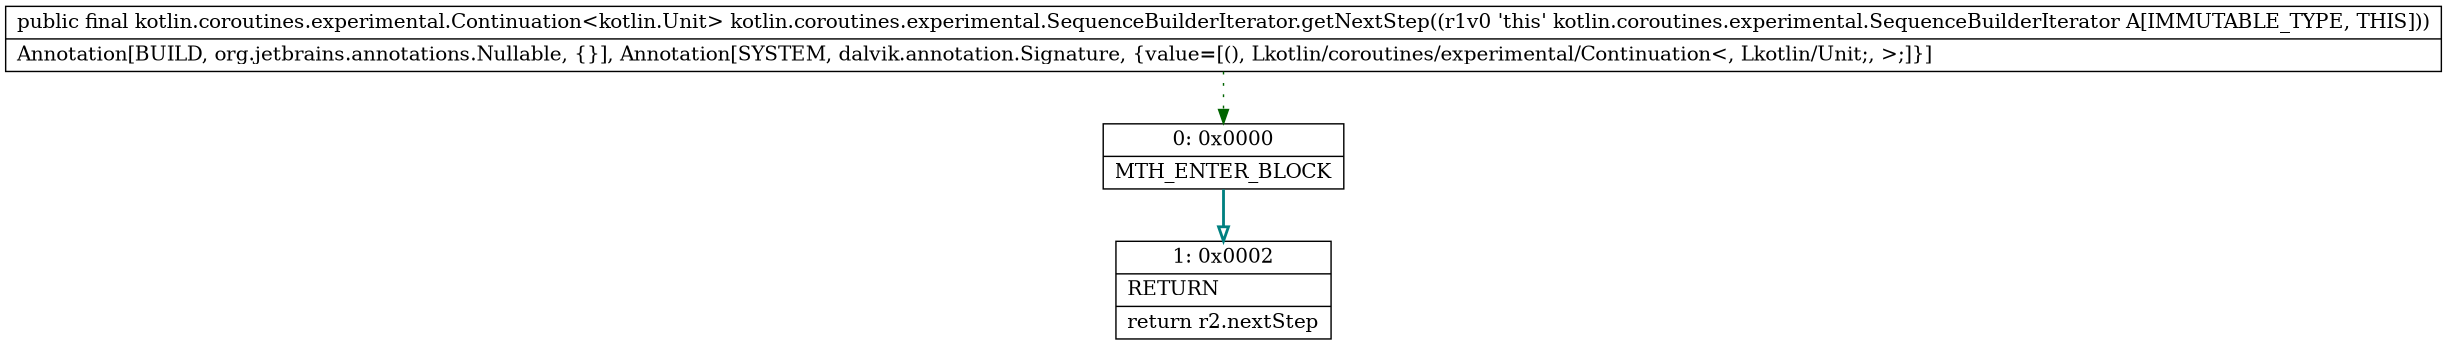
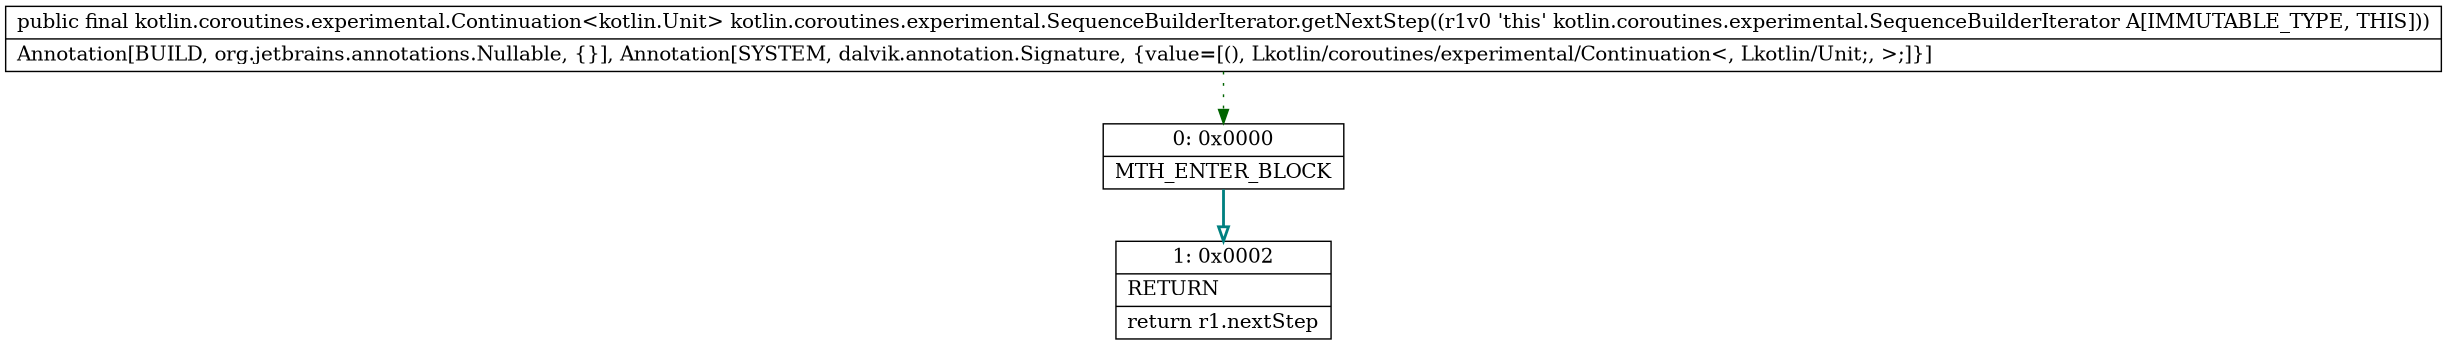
node "1: 0x0002": text "return r2.nextStep" -> "return r1.nextStep"
